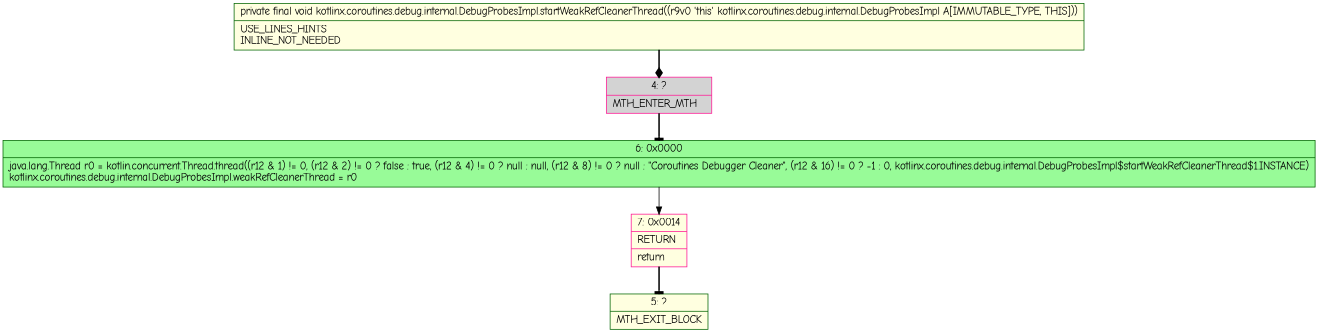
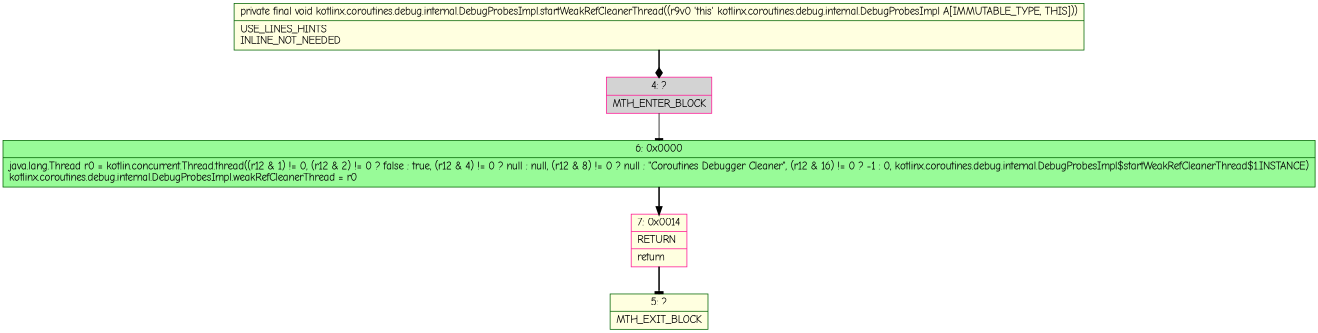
node "4: ?": text "MTH_ENTER_MTH" -> "MTH_ENTER_BLOCK"
edge "4: ?" -> "6: 0x0000": style bold -> solid
edge "6: 0x0000" -> "7: 0x0014": style solid -> bold
